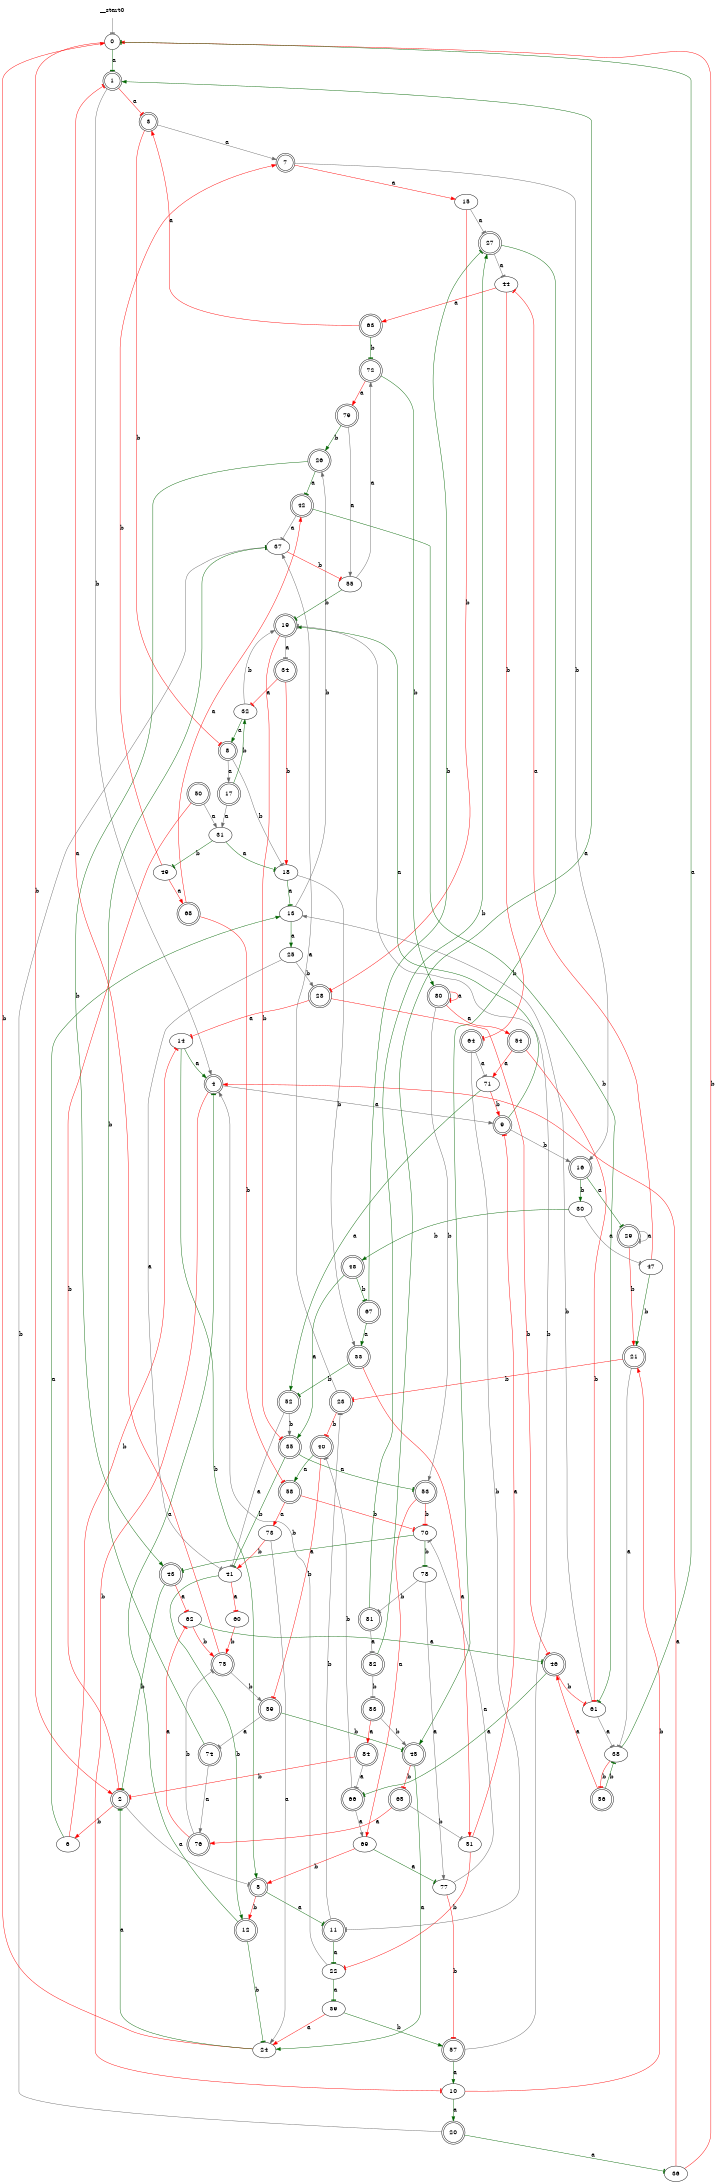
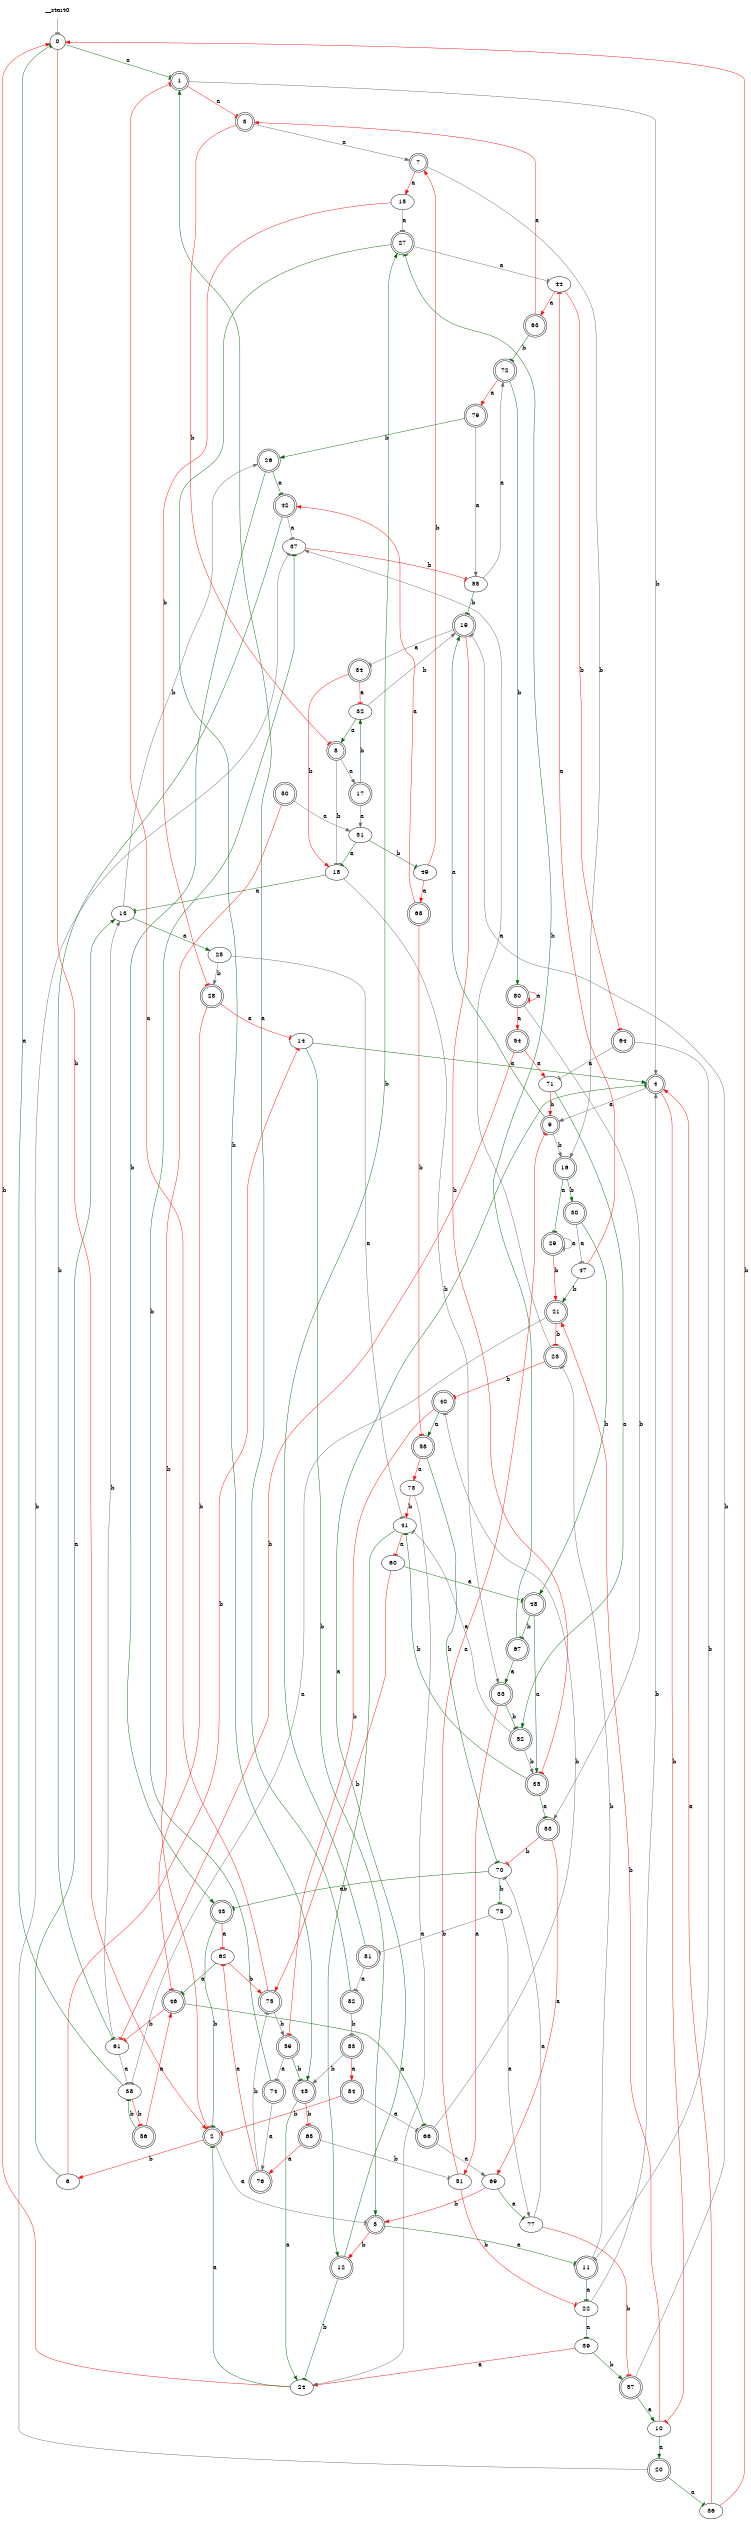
node "30": shape ellipse -> doublecircle
edge "58" -> "70": color red -> darkgreen
edge "60" -> "48": added, label "a"
